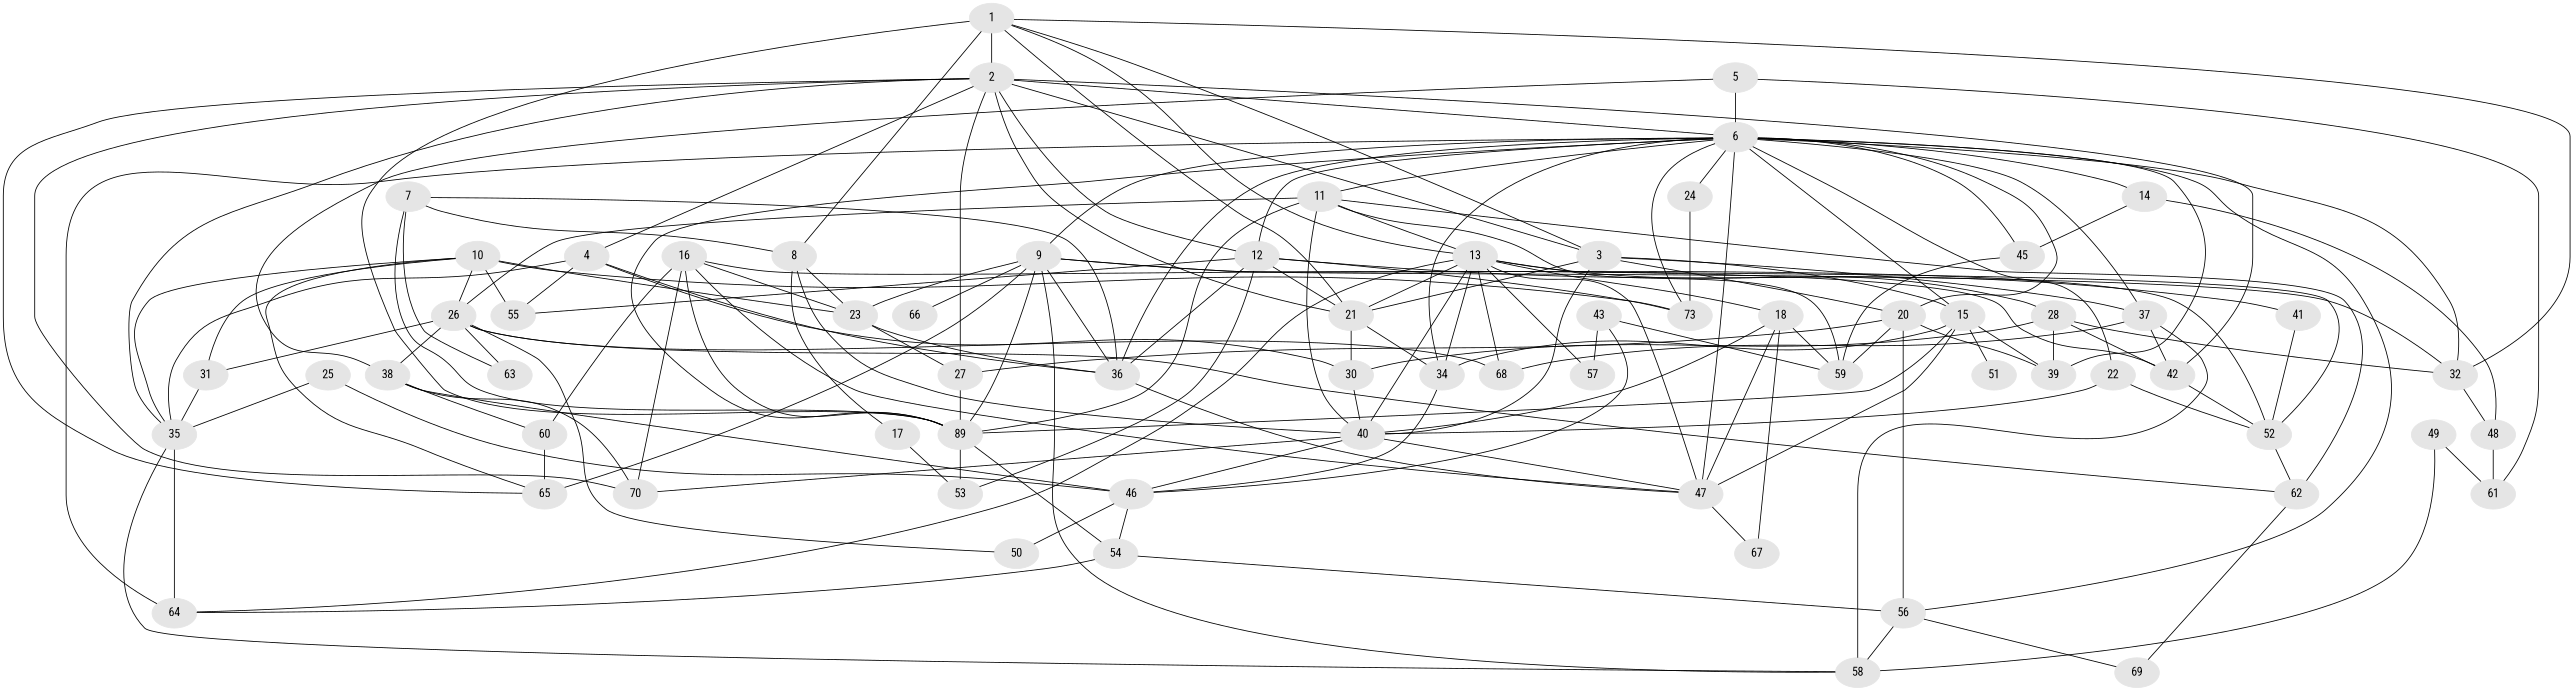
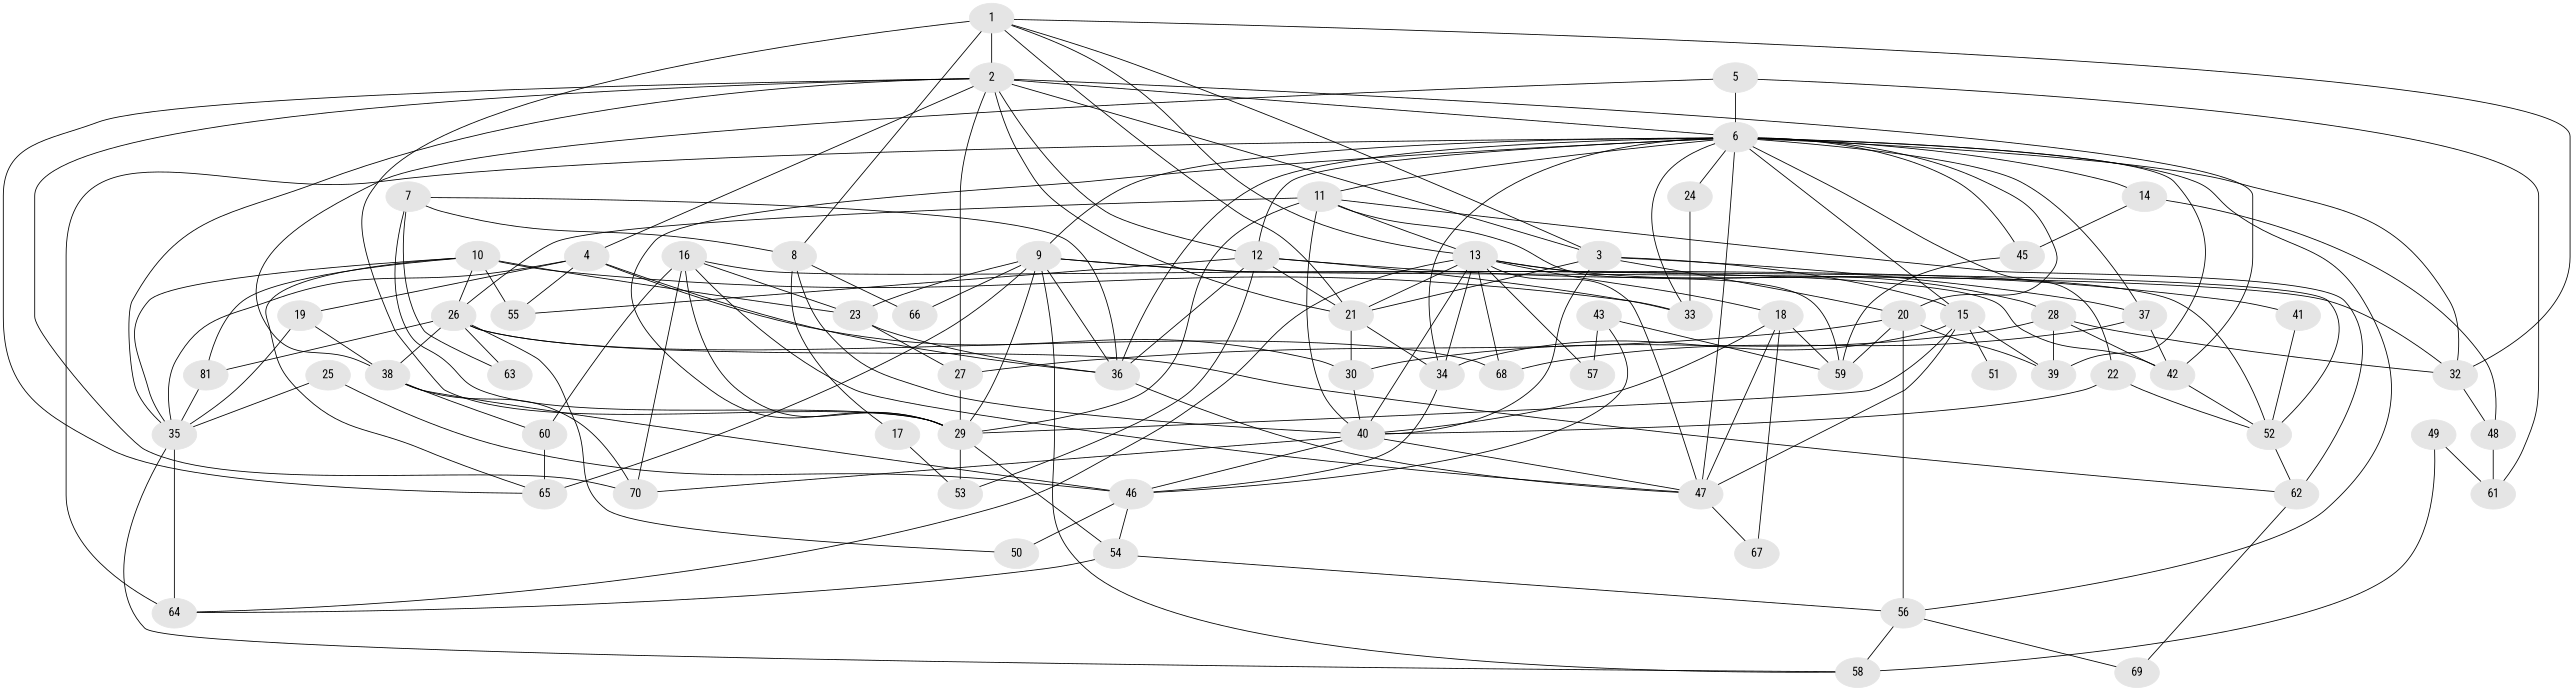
edge "8" -- "23": now "8" -- "66"
node "19": added
node "73": label "73" -> "33"
node "31": label "31" -> "81"
edge "37" -- "58": removed
node "89": label "89" -> "29"
